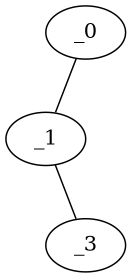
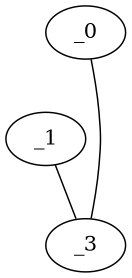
edge "_0" -- "_1": now "_0" -- "_3"
